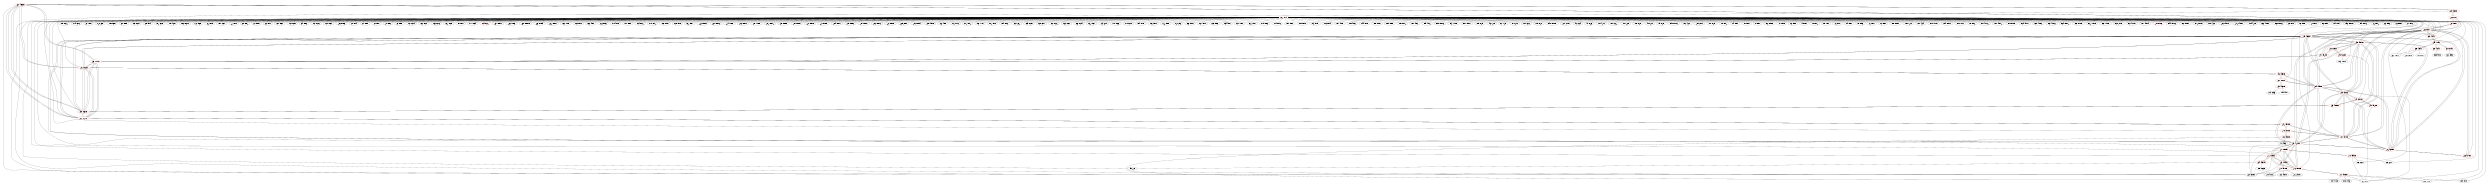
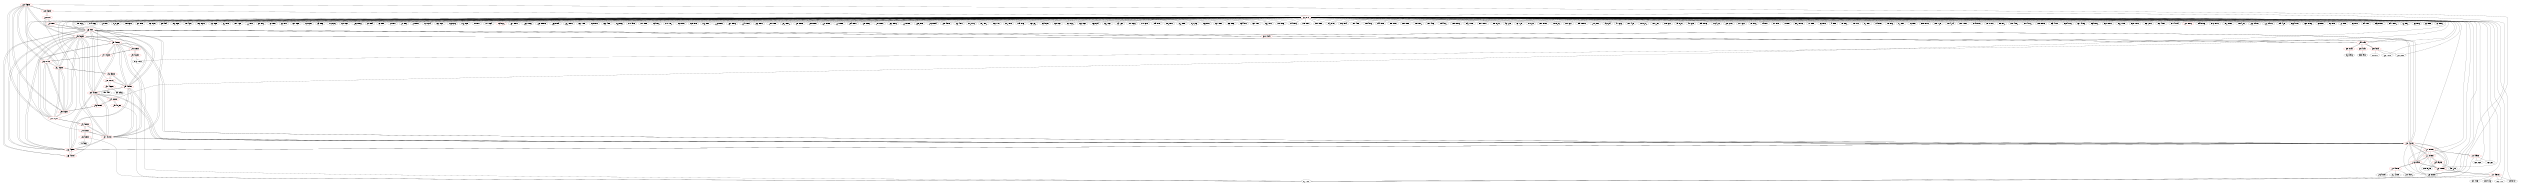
node "(382) D1102": added
